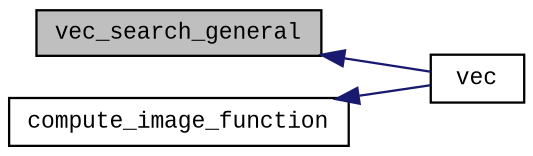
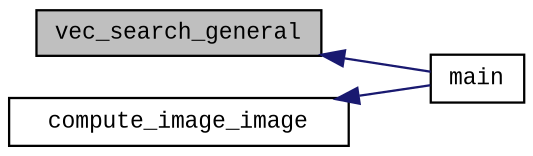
node "vec": label "vec" -> "main"
node "compute_image_function": label "compute_image_function" -> "compute_image_image"
